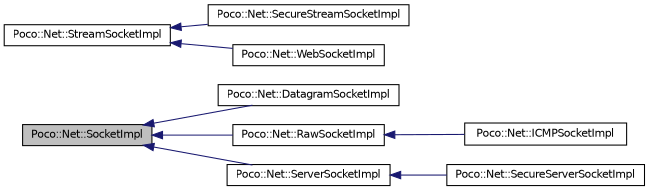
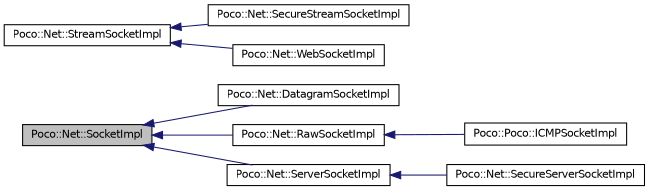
node "Poco::Net::ICMPSocketImpl": label "Poco::Net::ICMPSocketImpl" -> "Poco::Poco::ICMPSocketImpl"
